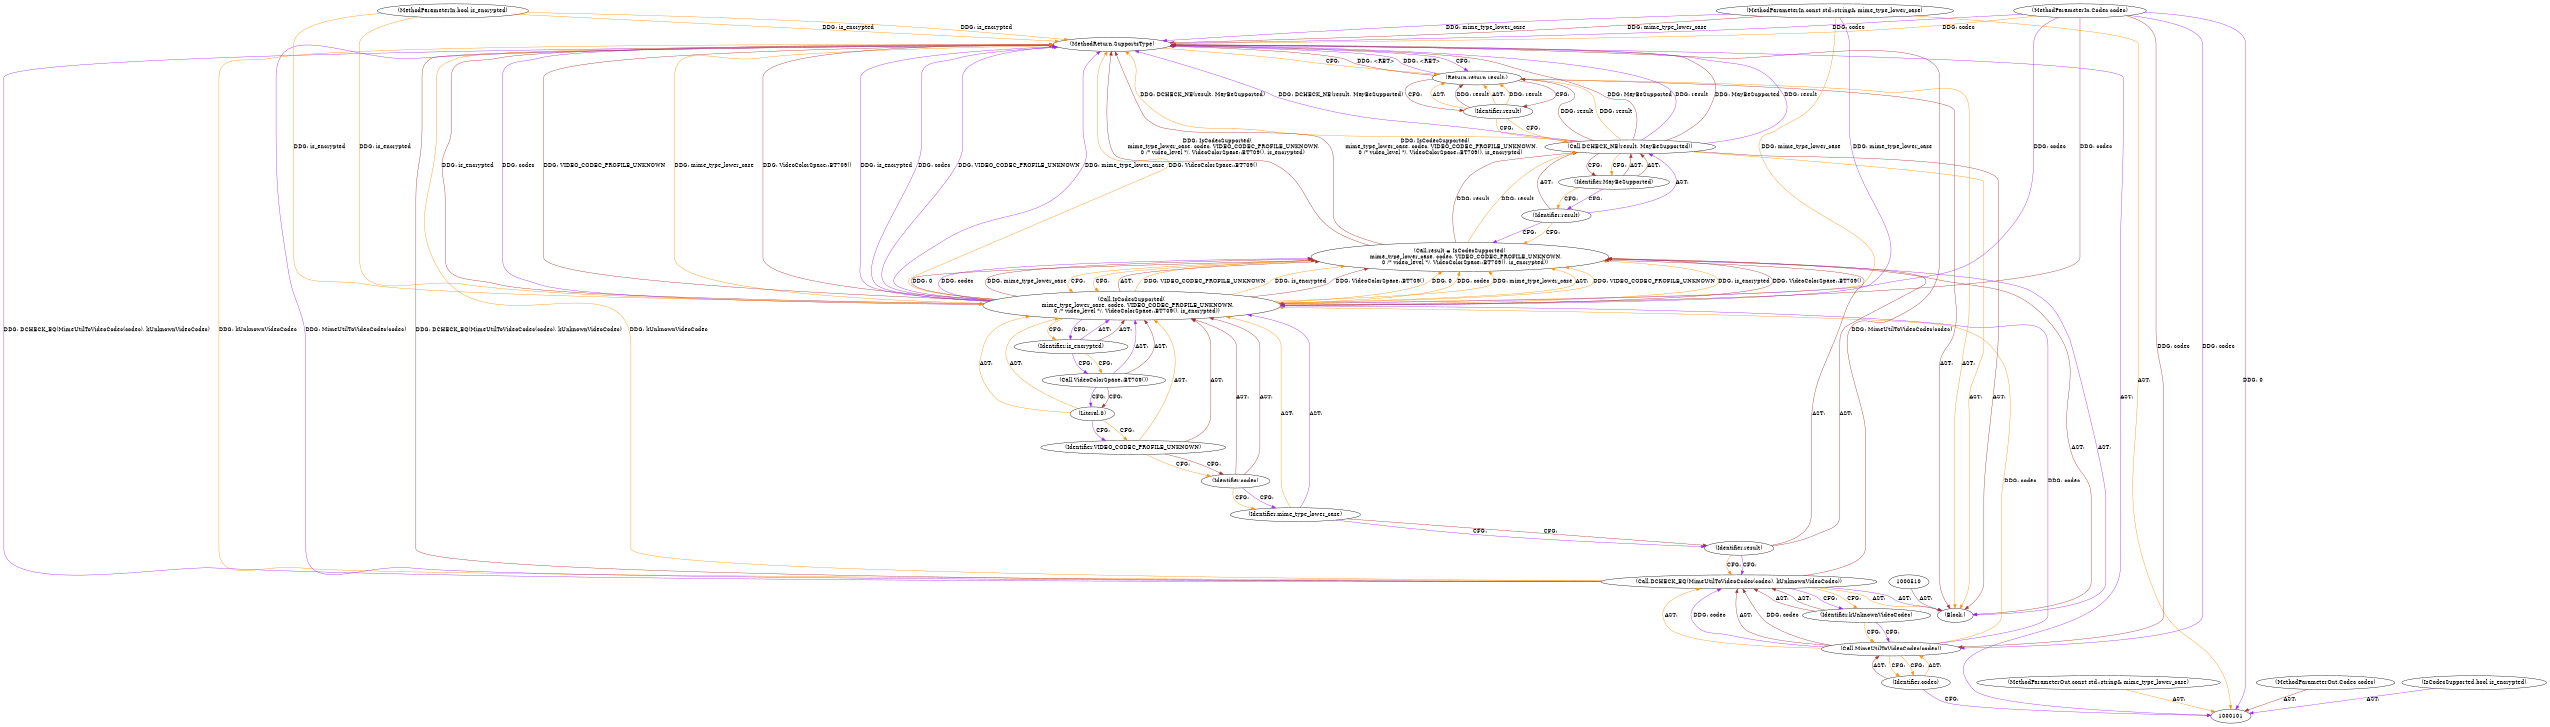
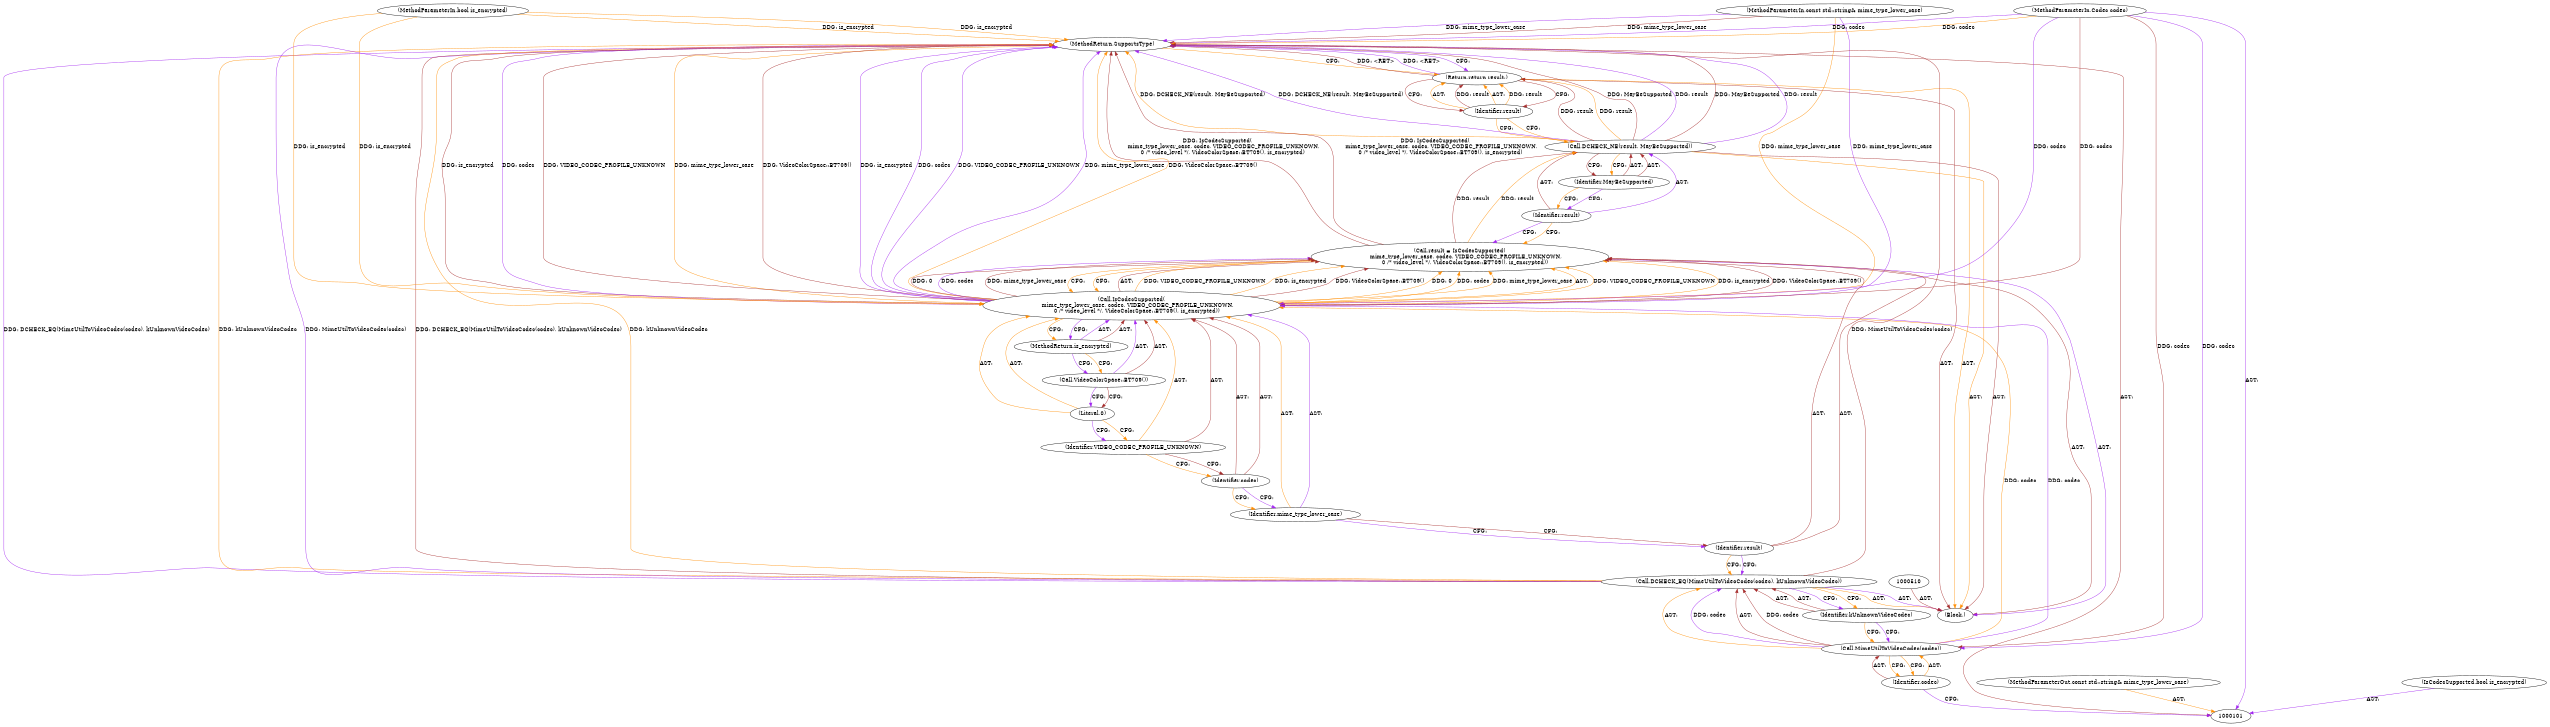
edge "(MethodReturn,SupportsType)" -> "1000101": color purple -> brown
edge "(MethodParameterIn,const std::string& mime_type_lower_case)" -> "1000101": removed, label "AST:"
node "(Identifier,is_encrypted)": label "(Identifier,is_encrypted)" -> "(MethodReturn,is_encrypted)"
edge "(MethodParameterIn,Codec codec)" -> "1000101": label "DDG: 0" -> "AST: "
node "(MethodParameterOut,Codec codec)": removed
